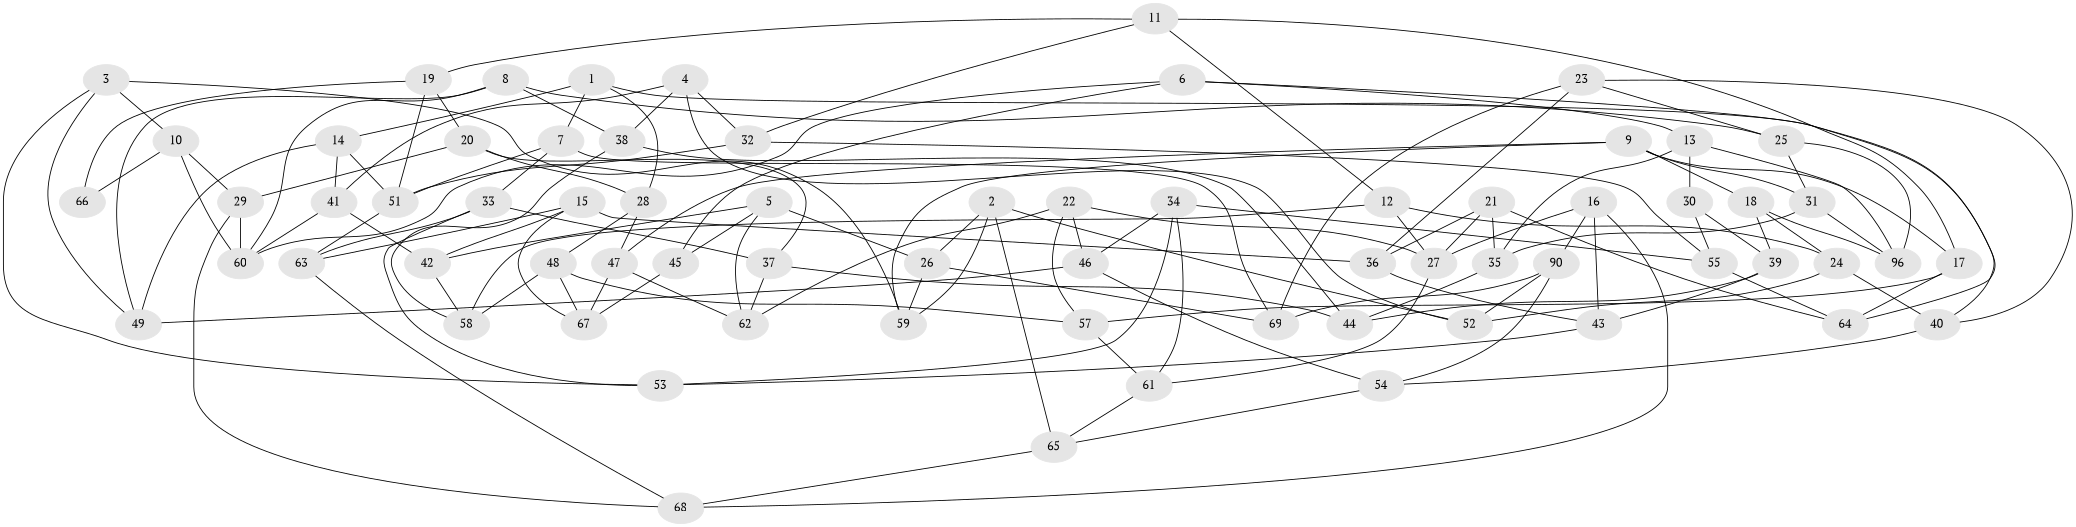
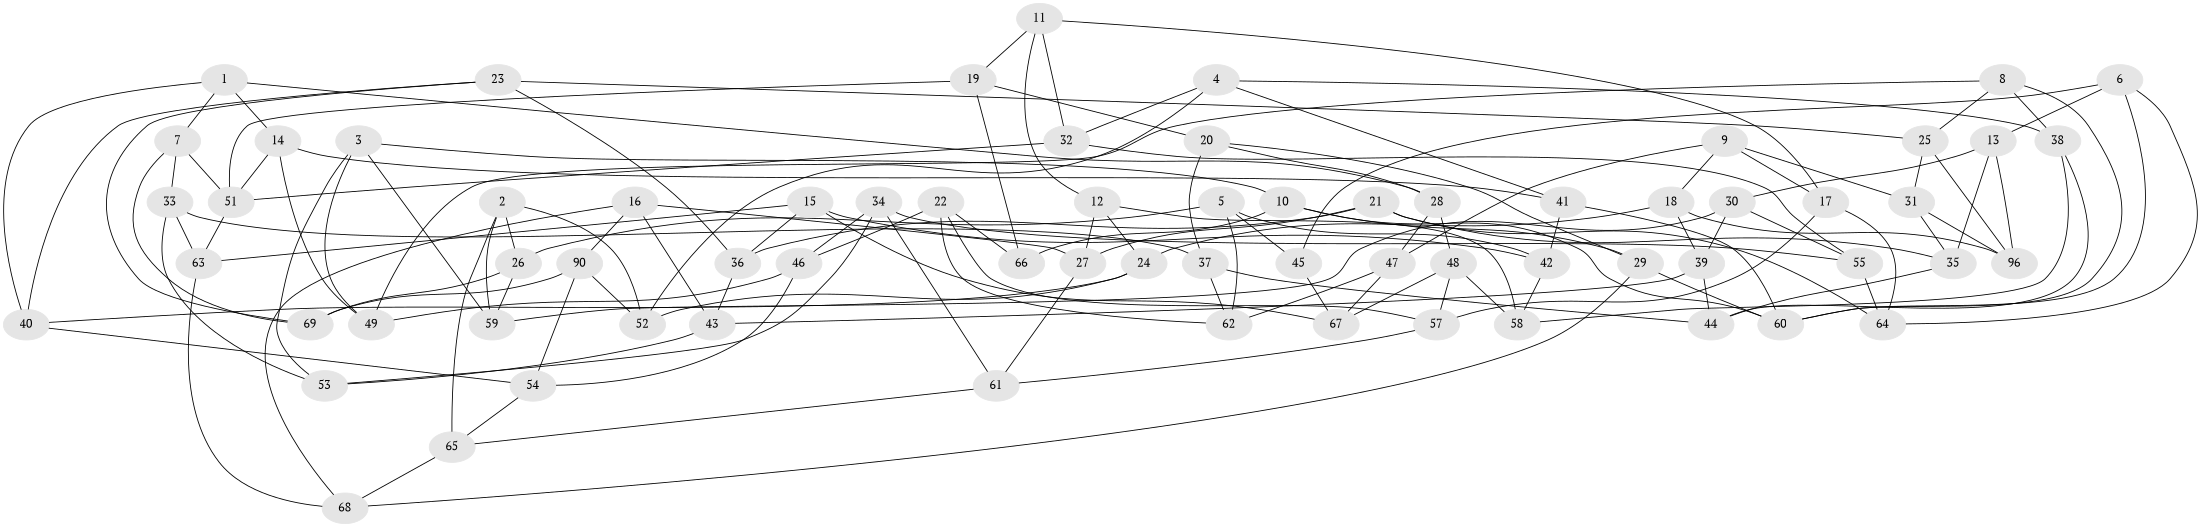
edge "9" -- "59": now "30" -- "59"
edge "22" -- "27": now "22" -- "66"
